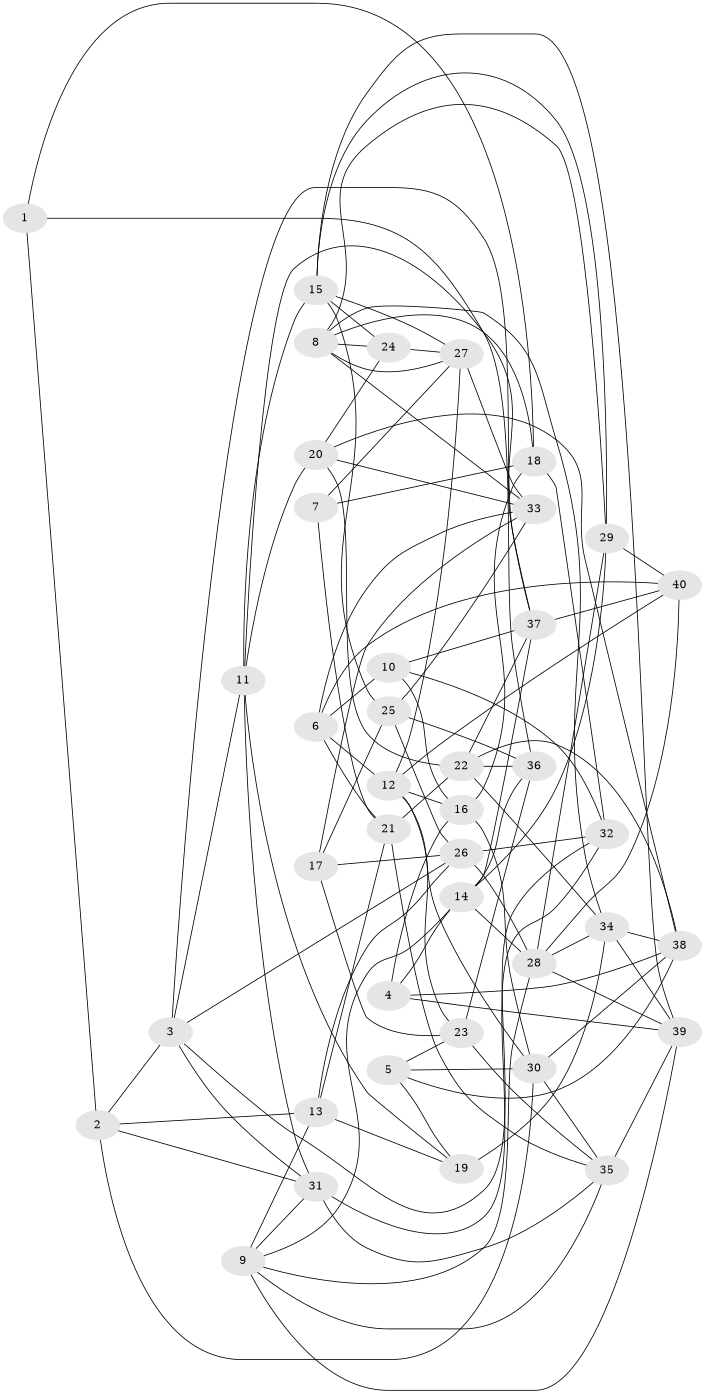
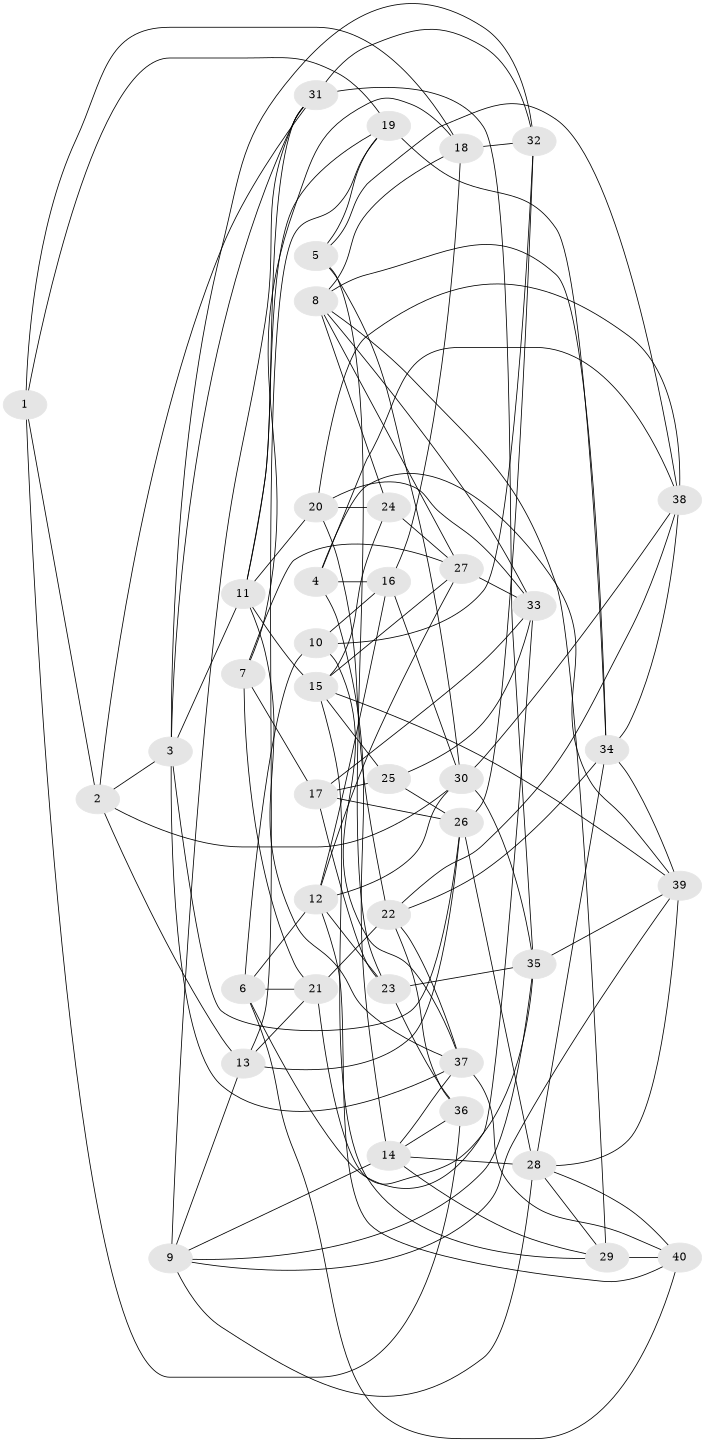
edge "19" -- "1": added
edge "7" -- "17": added
edge "25" -- "36": removed
